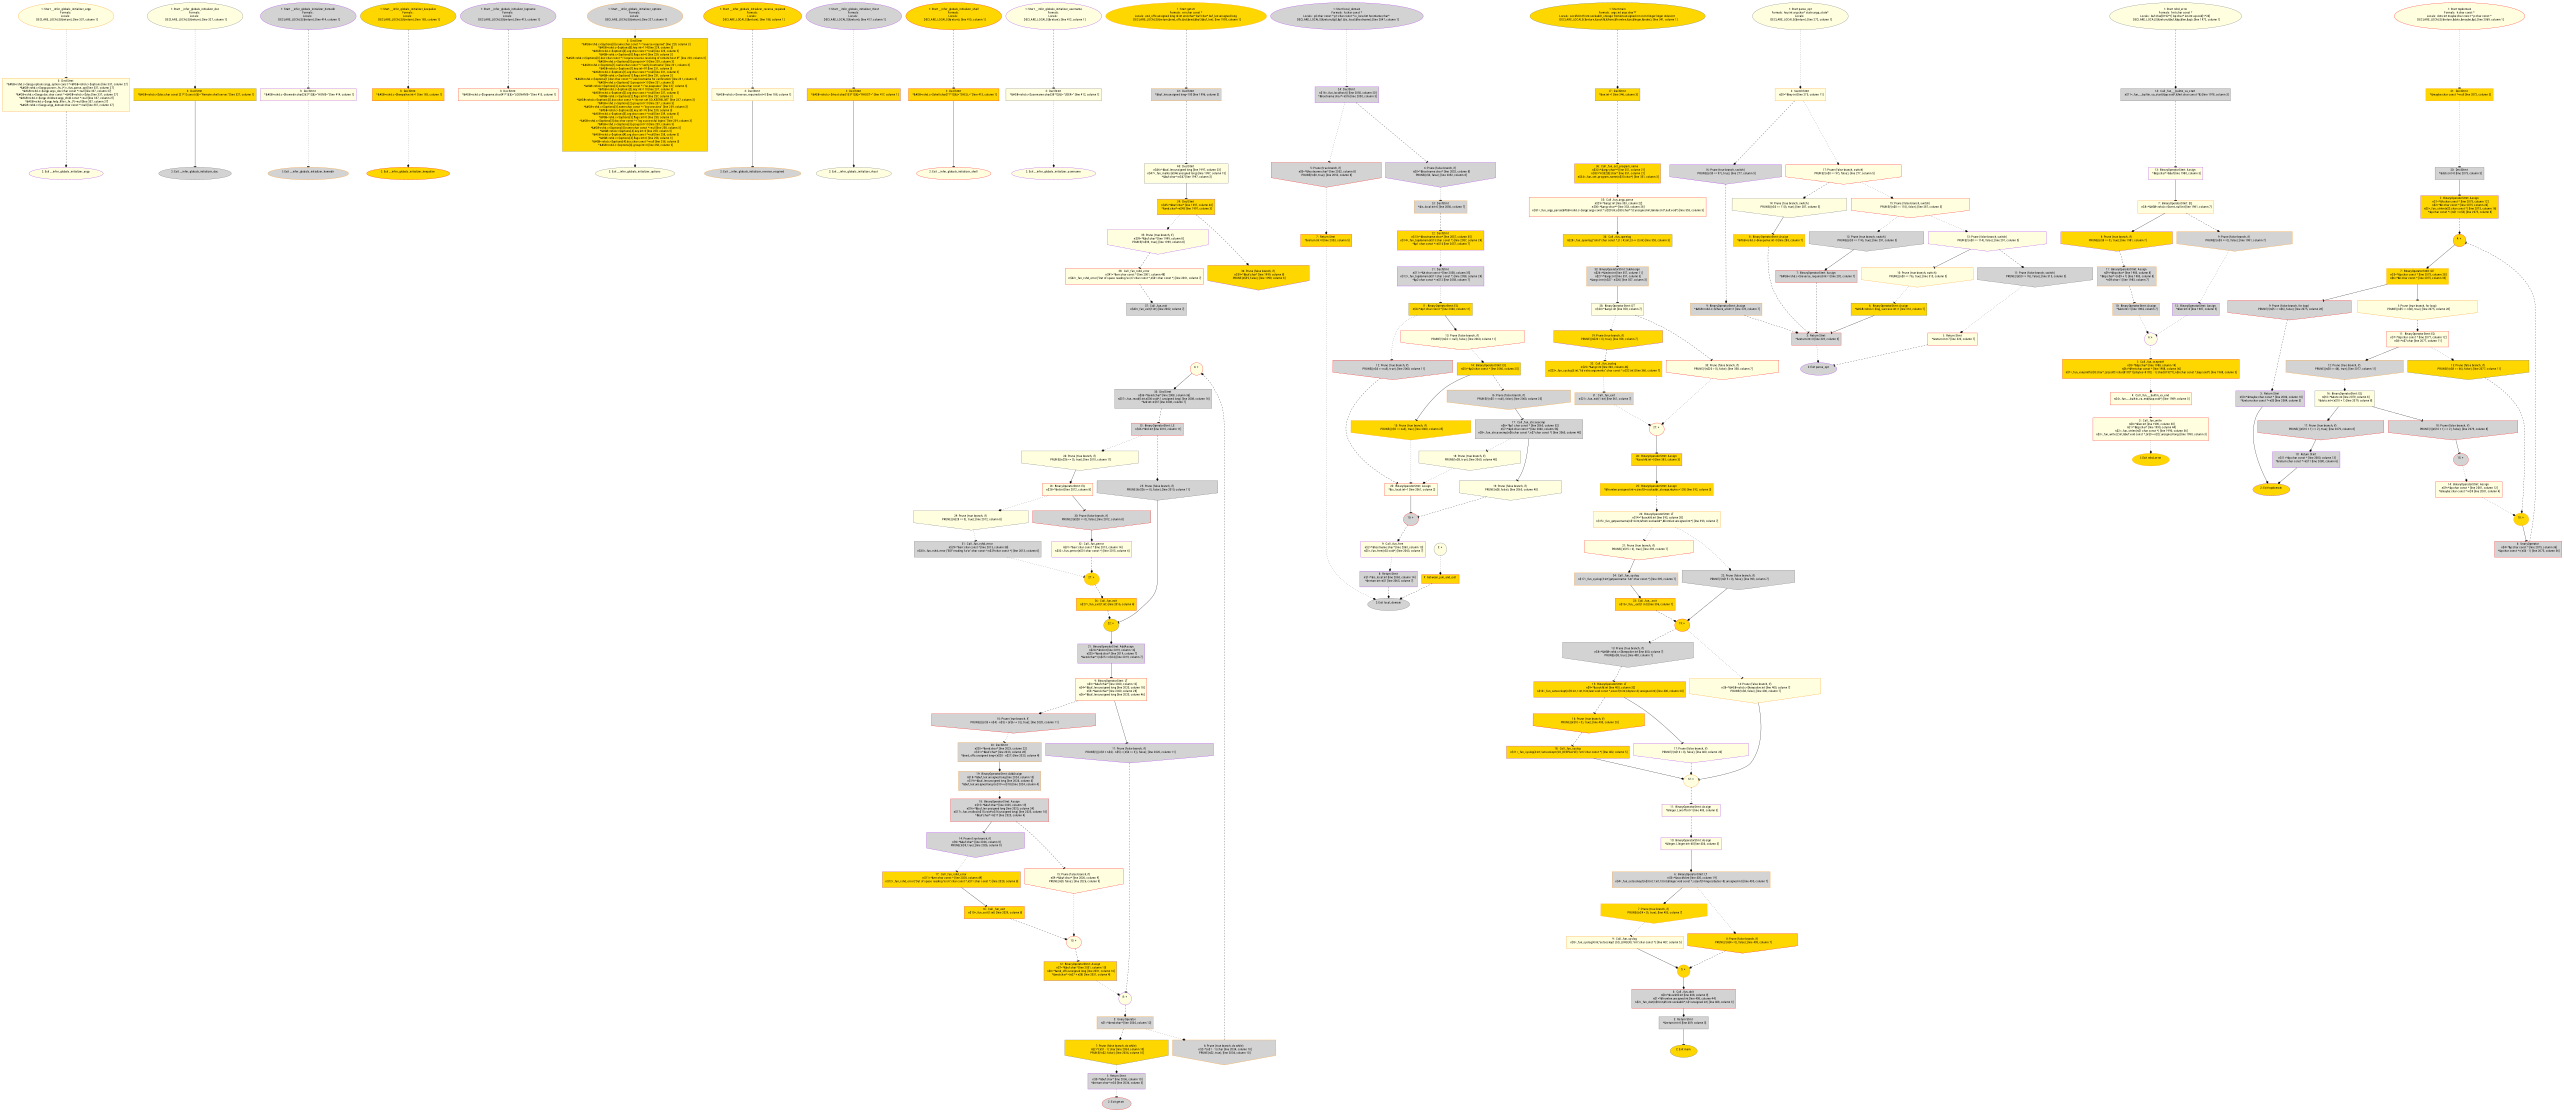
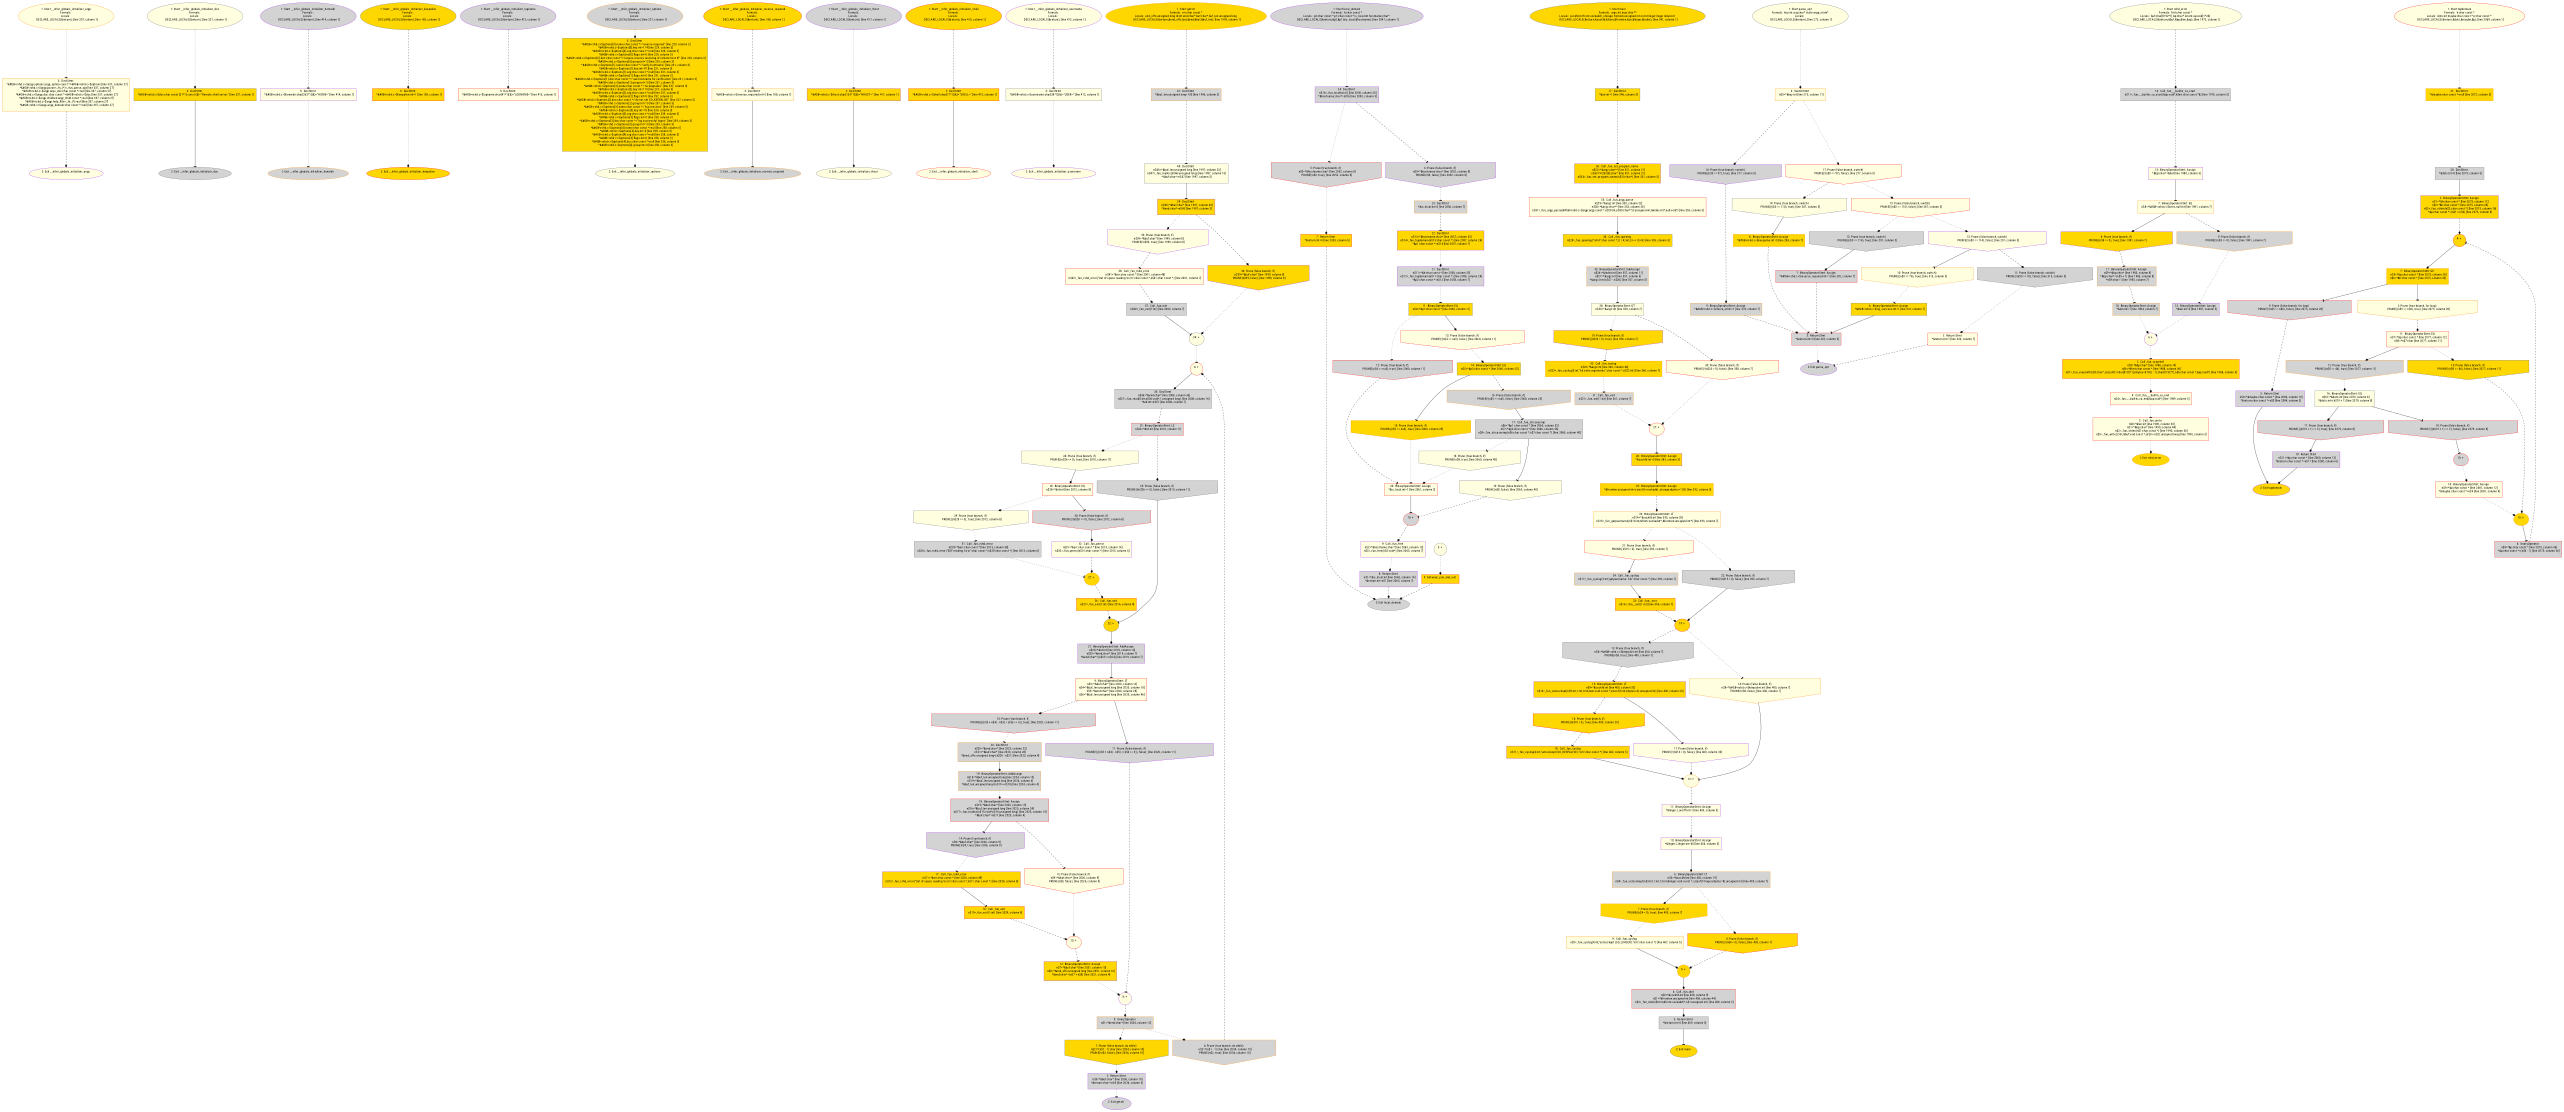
node "34: +": added
edge "7:  Return Stmt *&return:int=0 [line 2053, column 5]" -> "2: Exit local_domain": style dotted -> dashed
node "2: Exit getstr": color red -> purple
